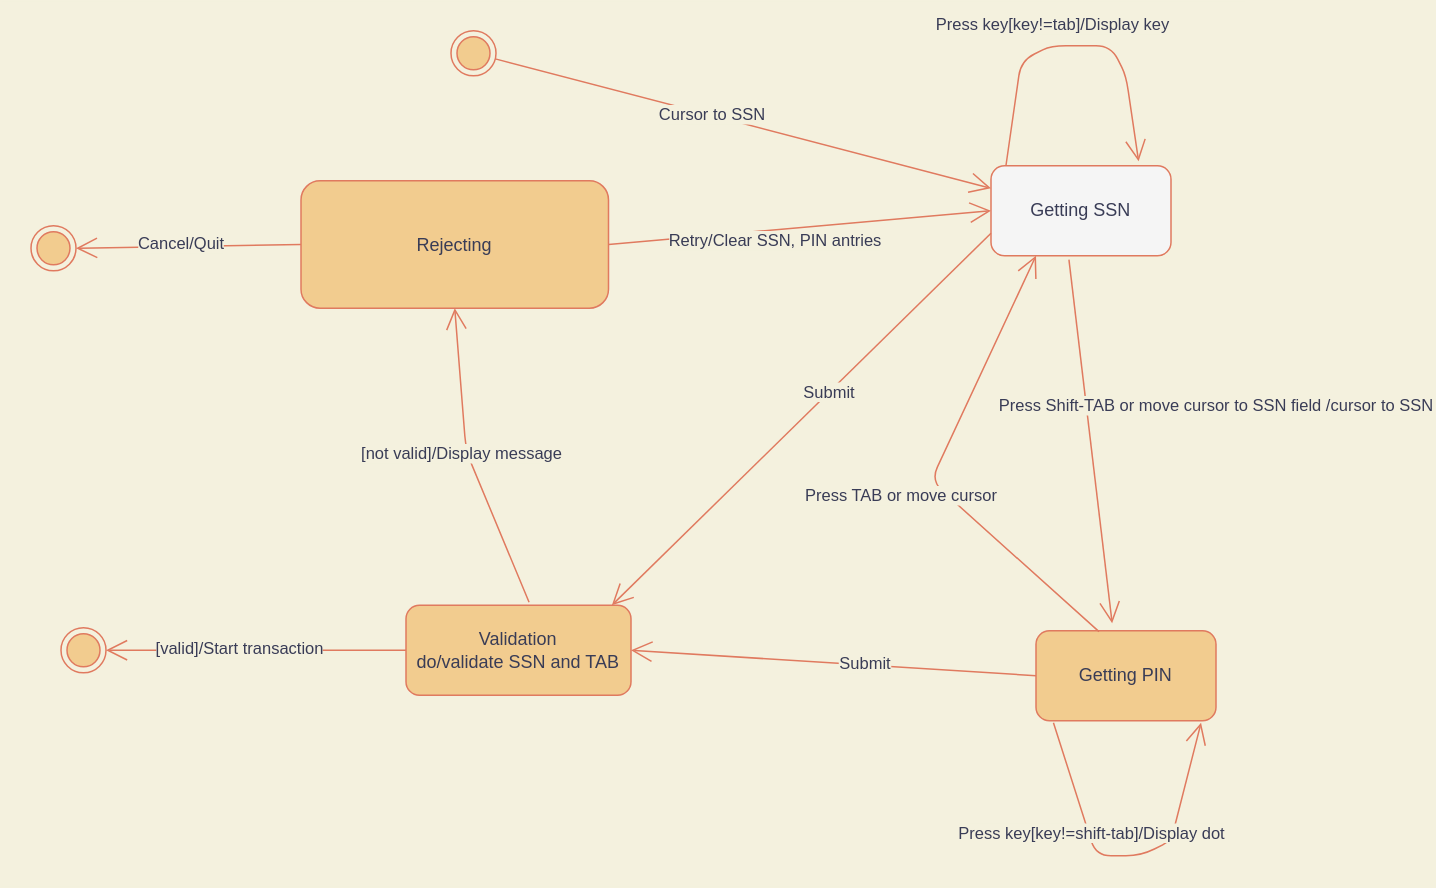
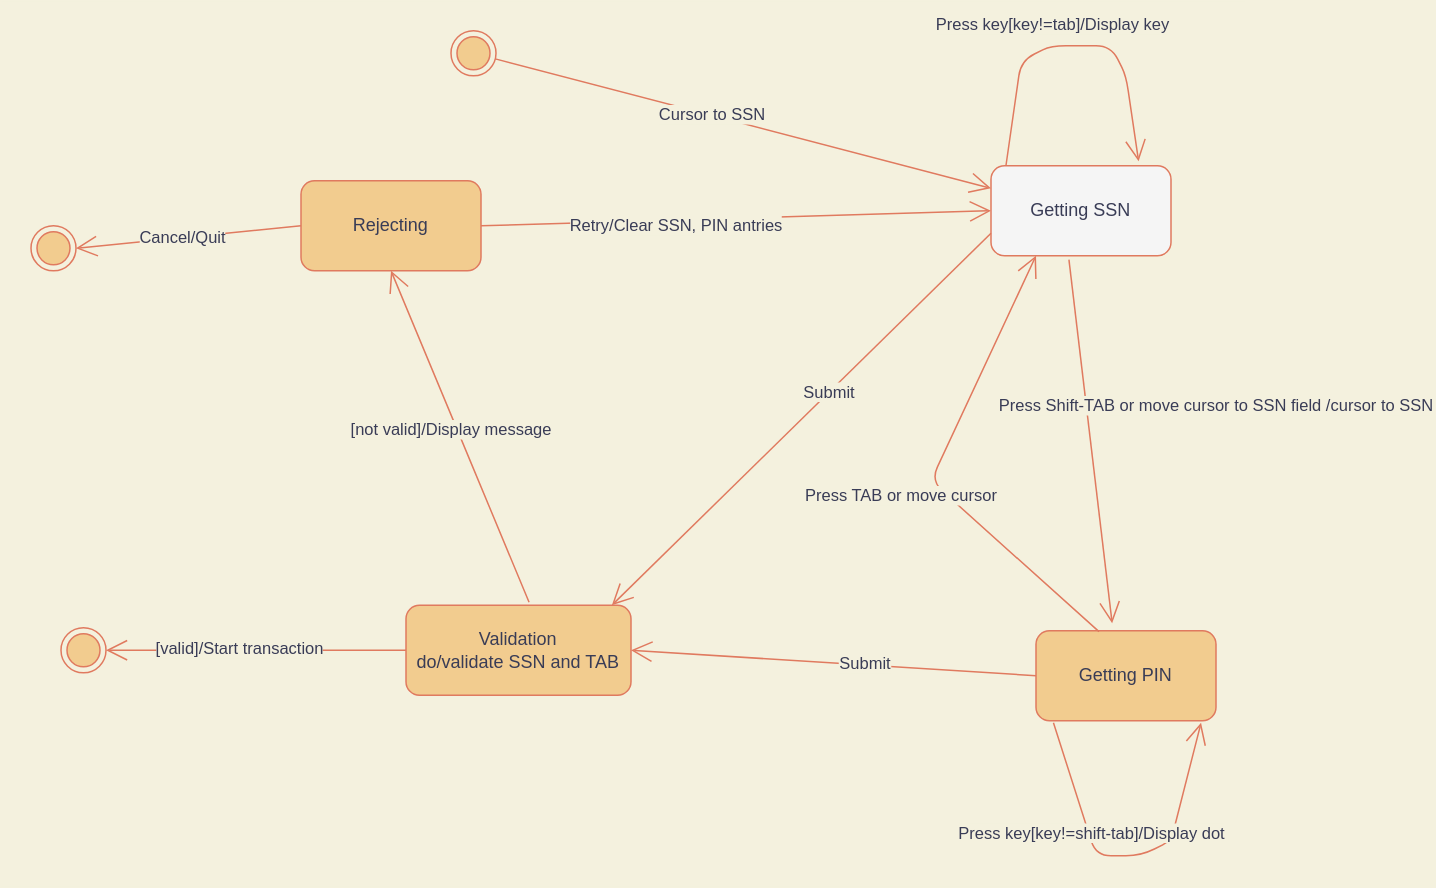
node "Rejecting": size 308x128 -> 180x90
